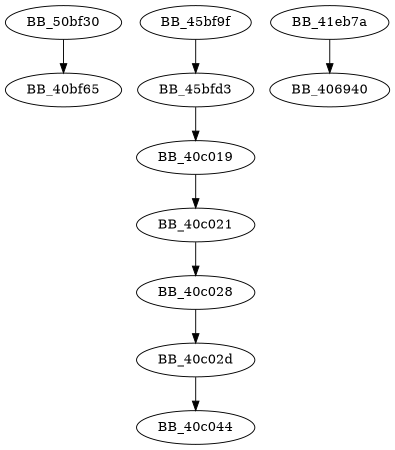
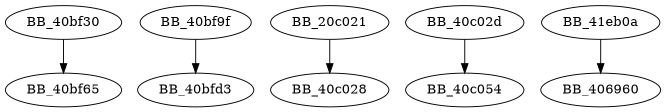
node "BB_50bf30": label "BB_50bf30" -> "BB_40bf30"
node "BB_45bf9f": label "BB_45bf9f" -> "BB_40bf9f"
node "BB_41eb7a": label "BB_41eb7a" -> "BB_41eb0a"
node "BB_45bfd3": label "BB_45bfd3" -> "BB_40bfd3"
node "BB_406940": label "BB_406940" -> "BB_406960"
node "BB_40c019": removed
node "BB_40c021": label "BB_40c021" -> "BB_20c021"
edge "BB_40c028" -> "BB_40c02d": removed
node "BB_40c044": label "BB_40c044" -> "BB_40c054"
